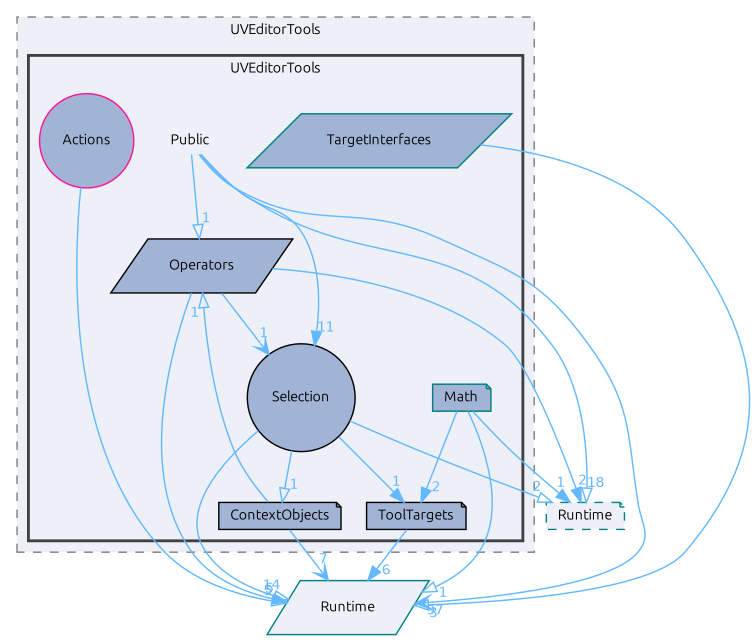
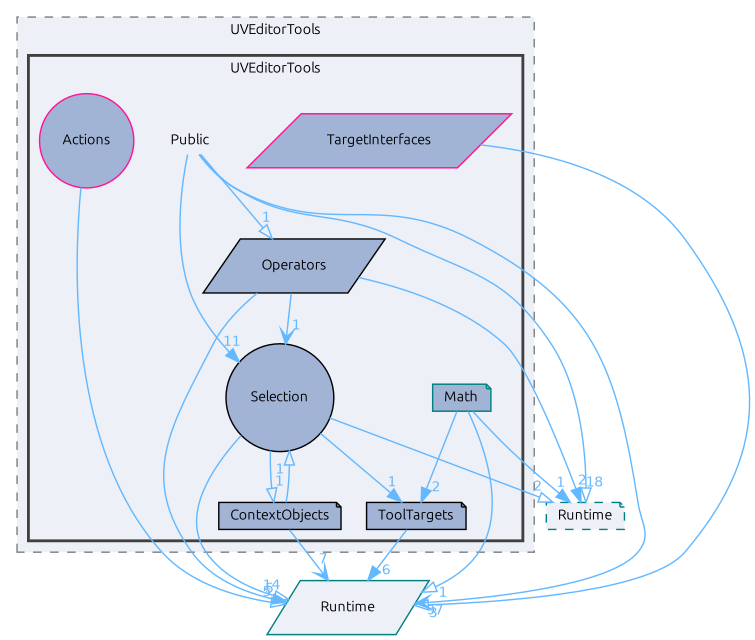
node "TargetInterfaces": color teal -> deeppink
edge "ContextObjects" -> "Operators": now "ContextObjects" -> "Selection"
